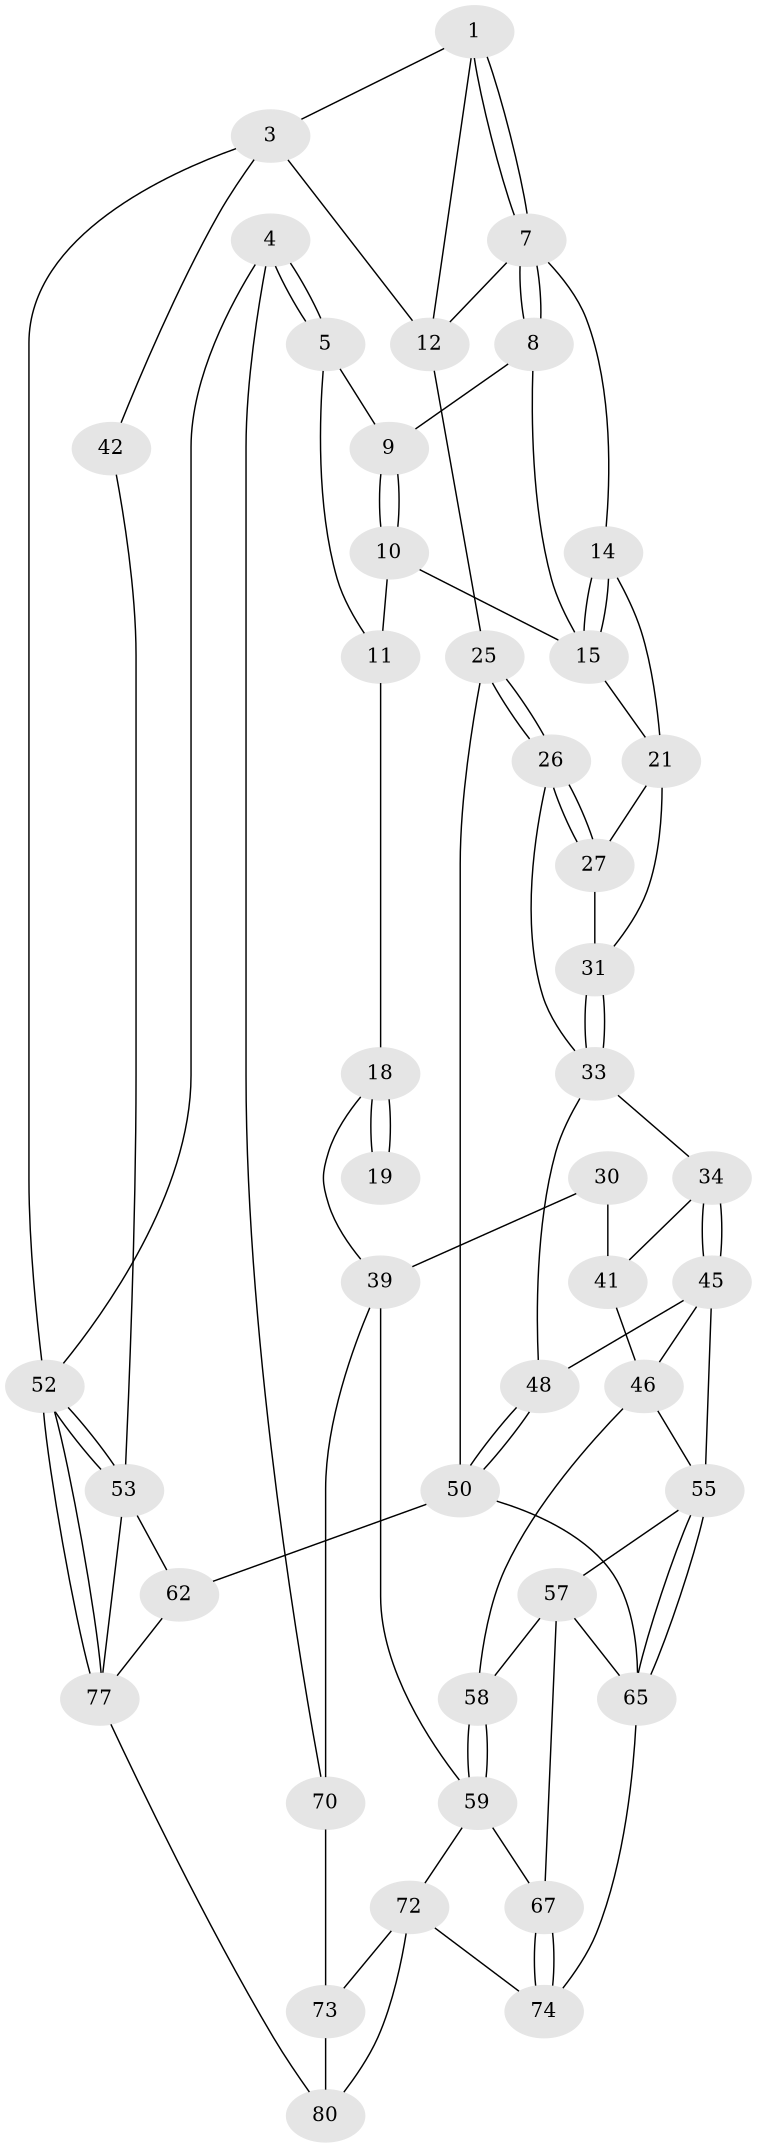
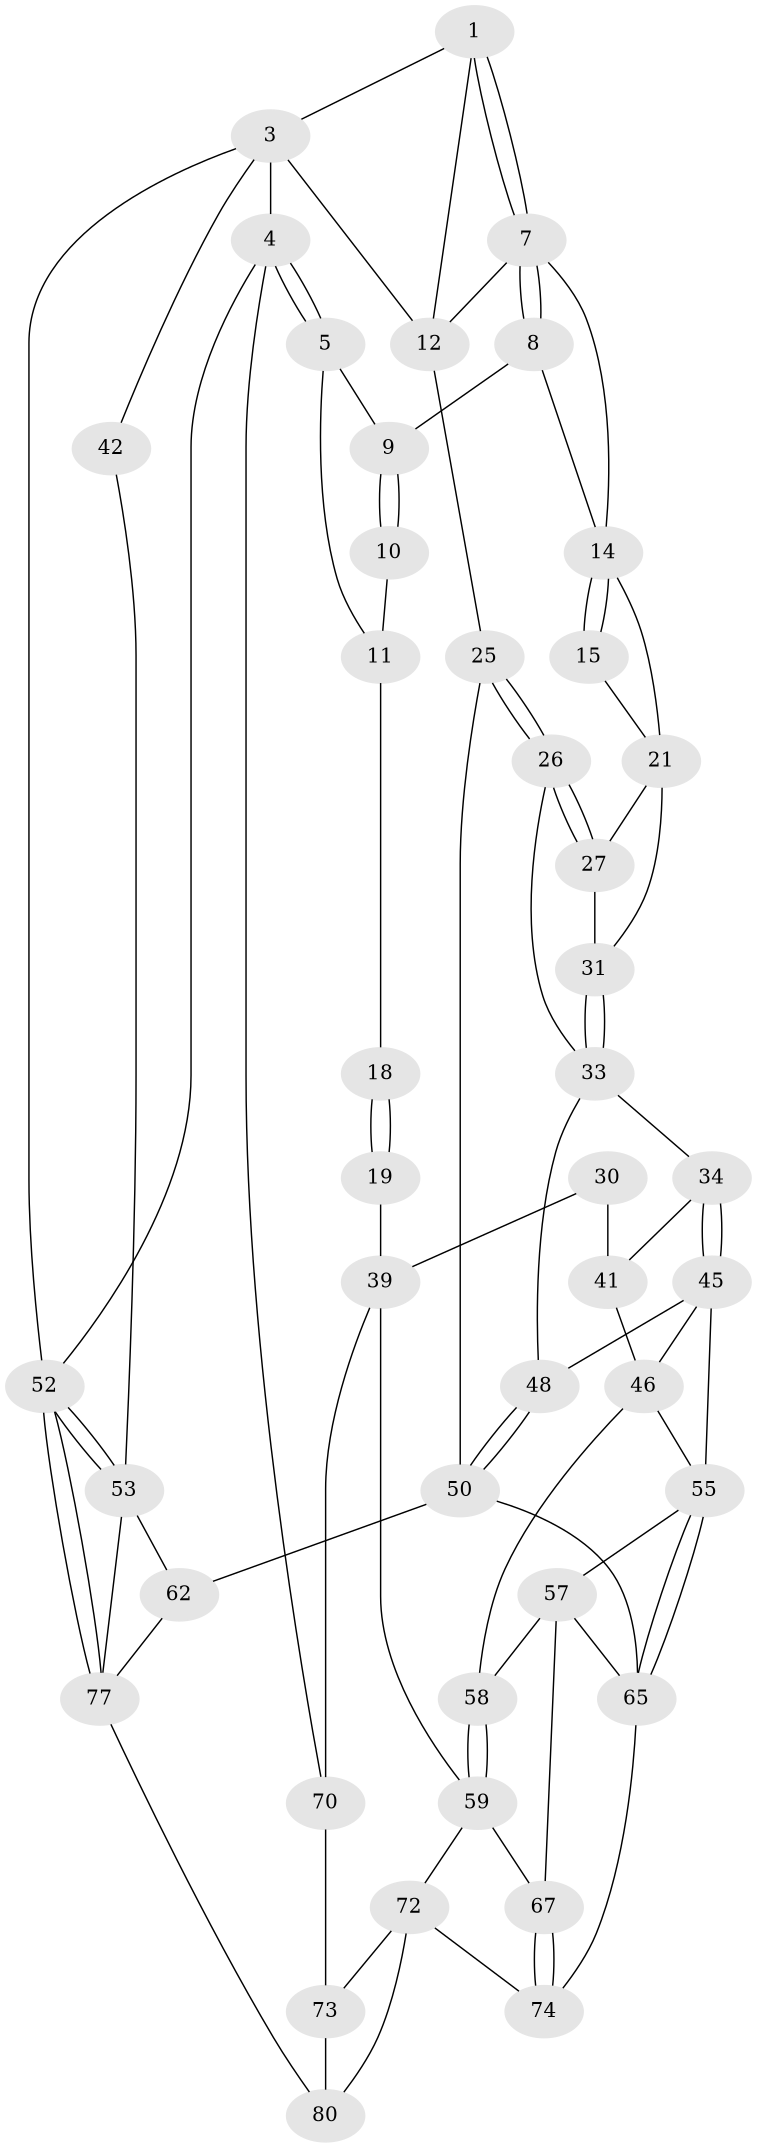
edge "3" -- "4": added
edge "8" -- "15": now "8" -- "14"
edge "10" -- "15": removed
edge "18" -- "39": now "19" -- "39"
